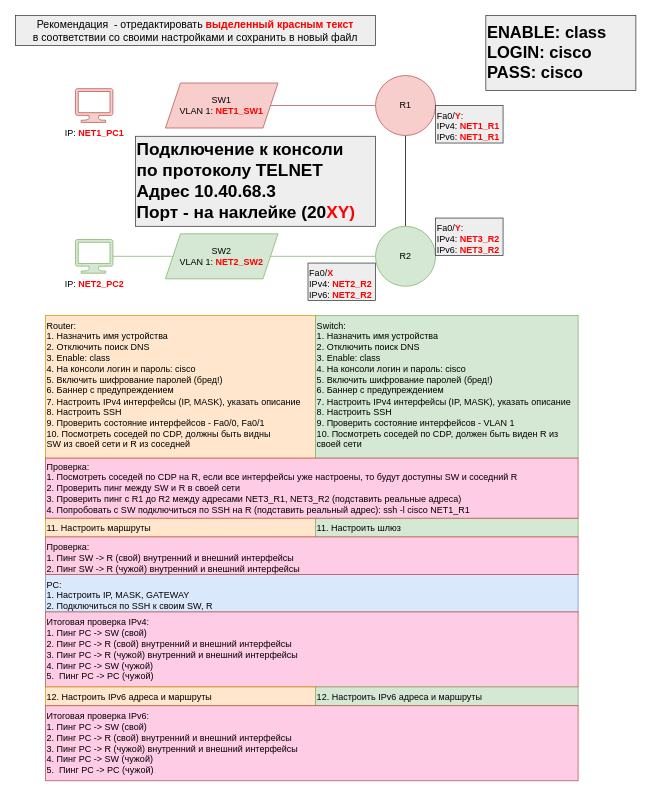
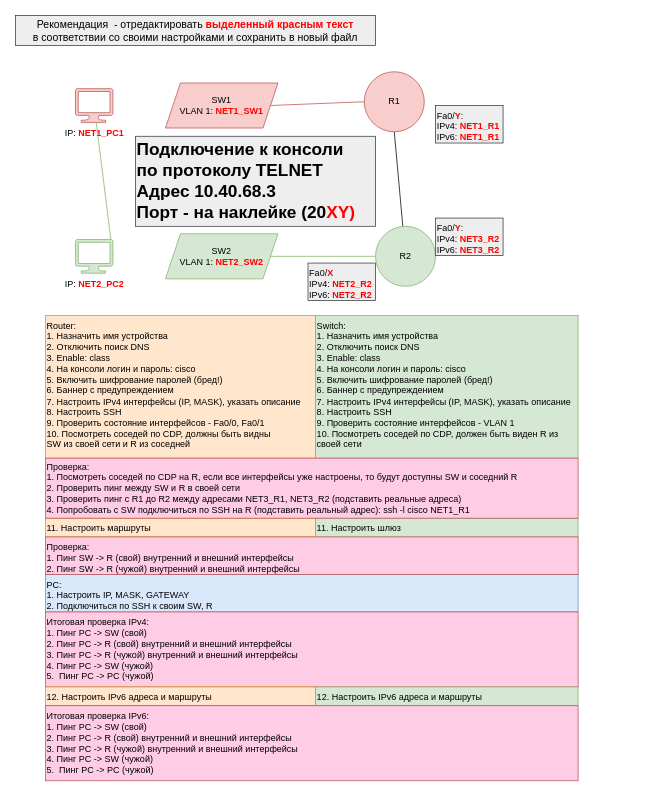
node "ENABLE: class LOGIN: cisco PASS: cisco": removed
node "R1": moved (405, 105) -> (394, 102)
edge "IP: NET2_PC2" -- "SW2VLAN 1: NET2_SW2": now "IP: NET2_PC2" -- "IP: NET1_PC1"
